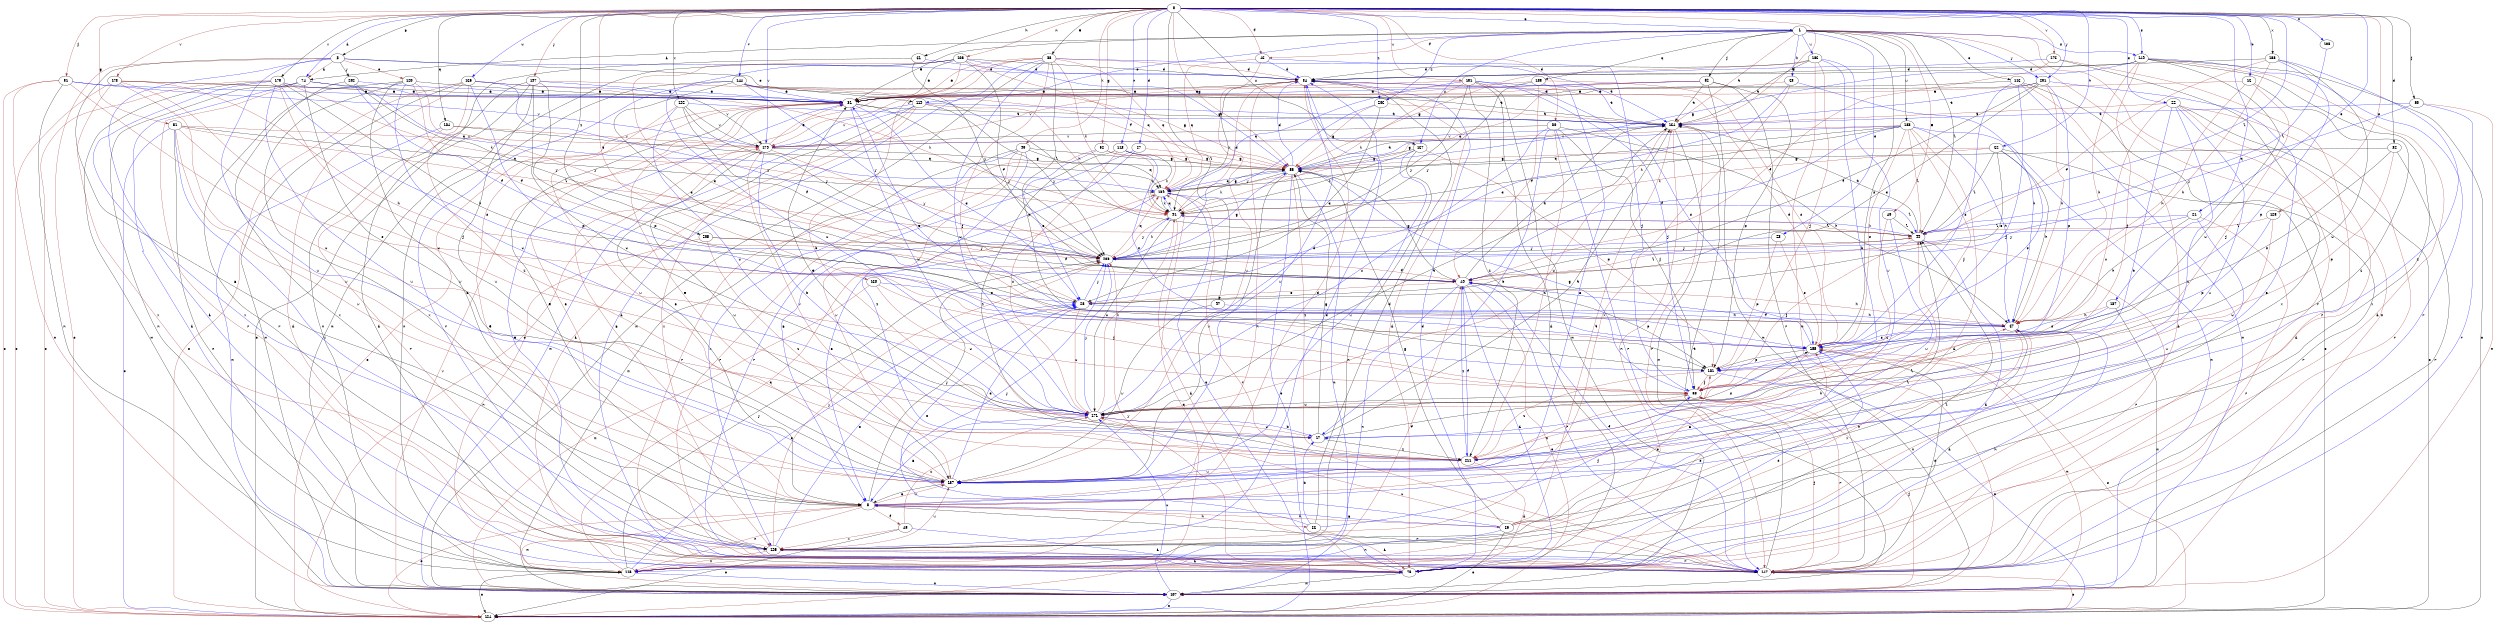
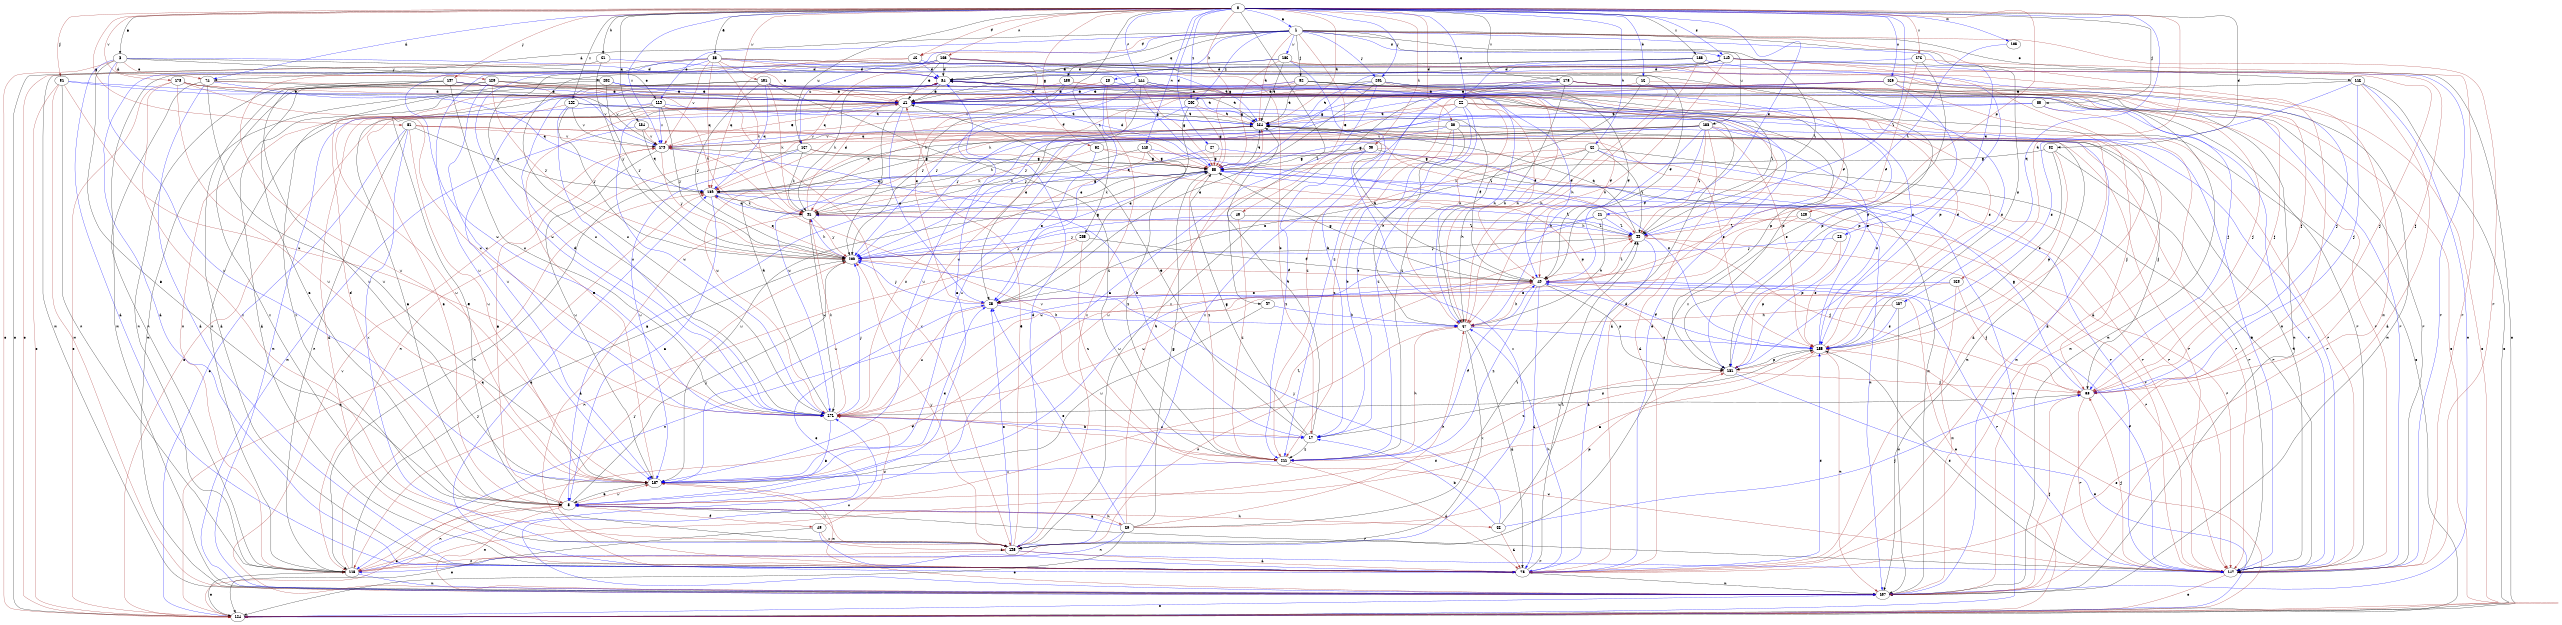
node "31": label "31" -> "41"
edge "187" -> "83": now "187" -> "107"
